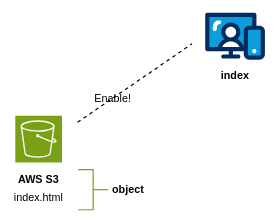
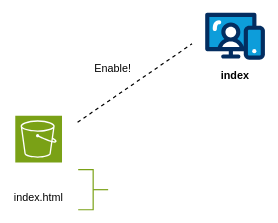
node "Enable!": moved (113, 99) -> (113, 69)
node "AWS S3": removed
node "object": removed
